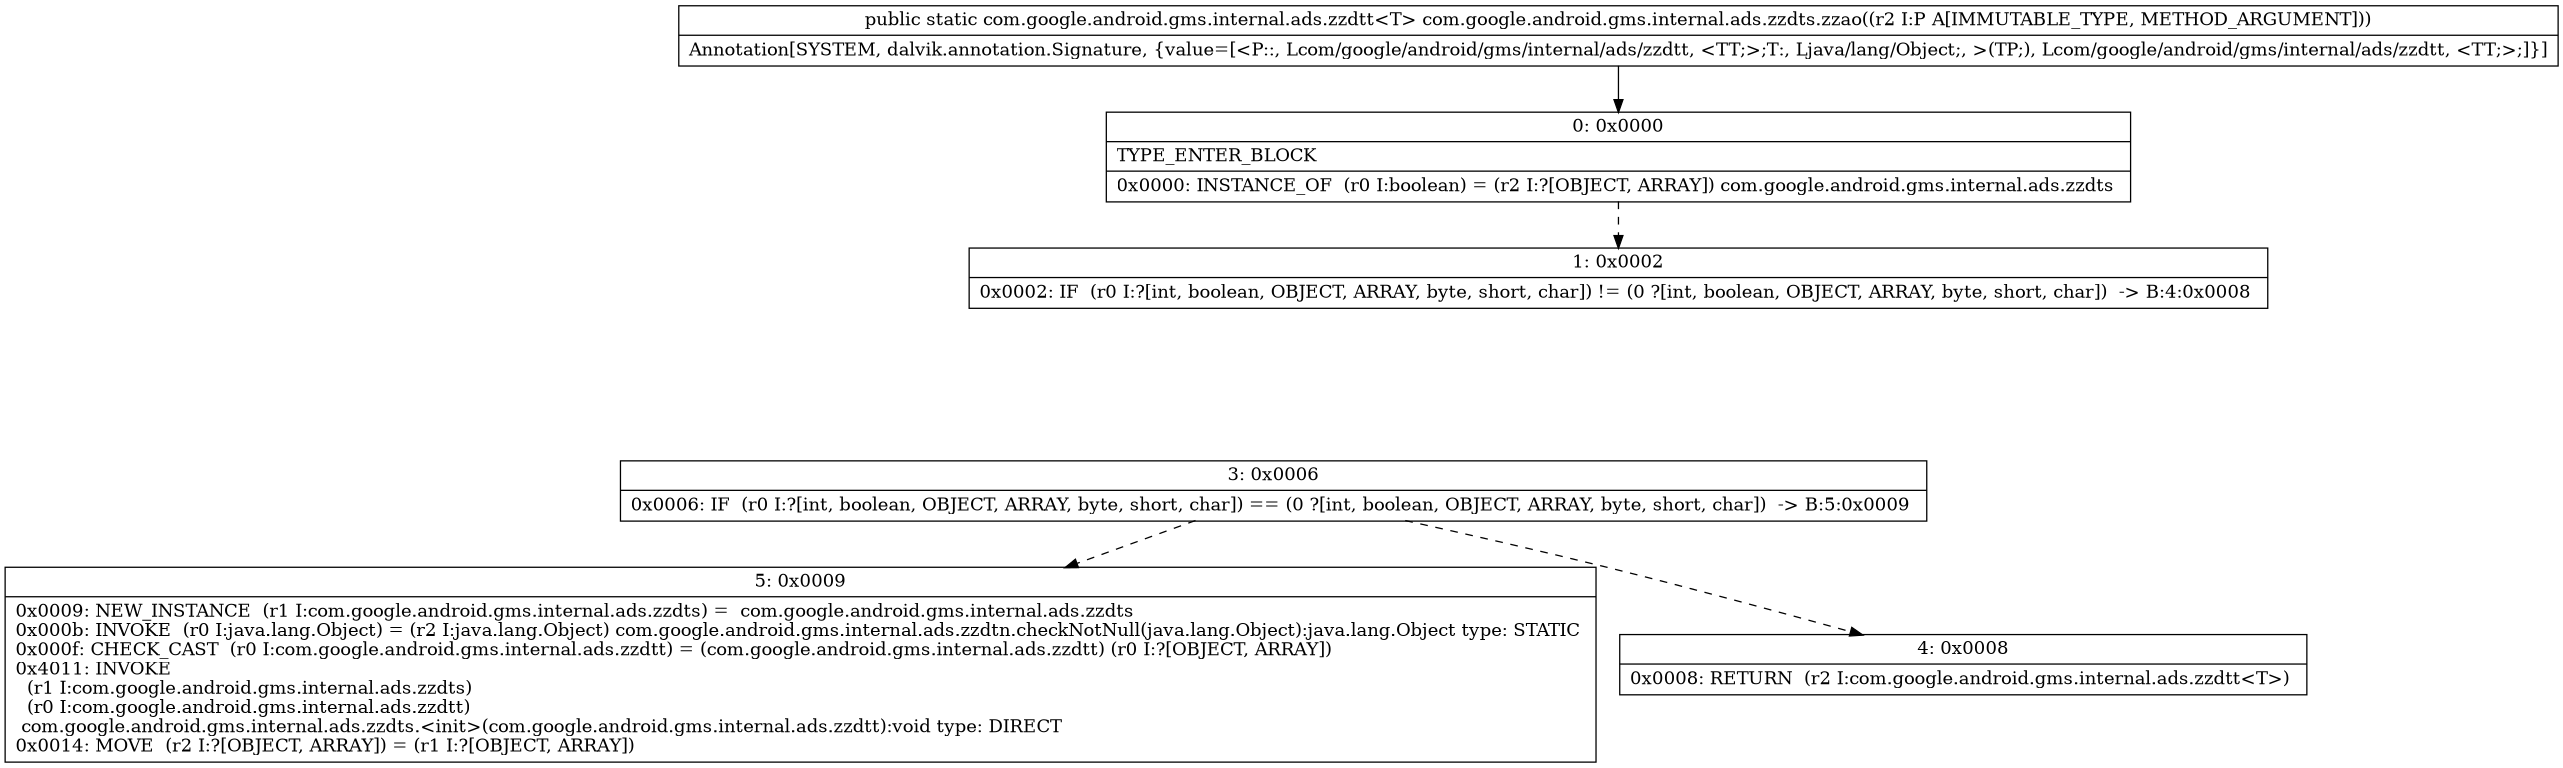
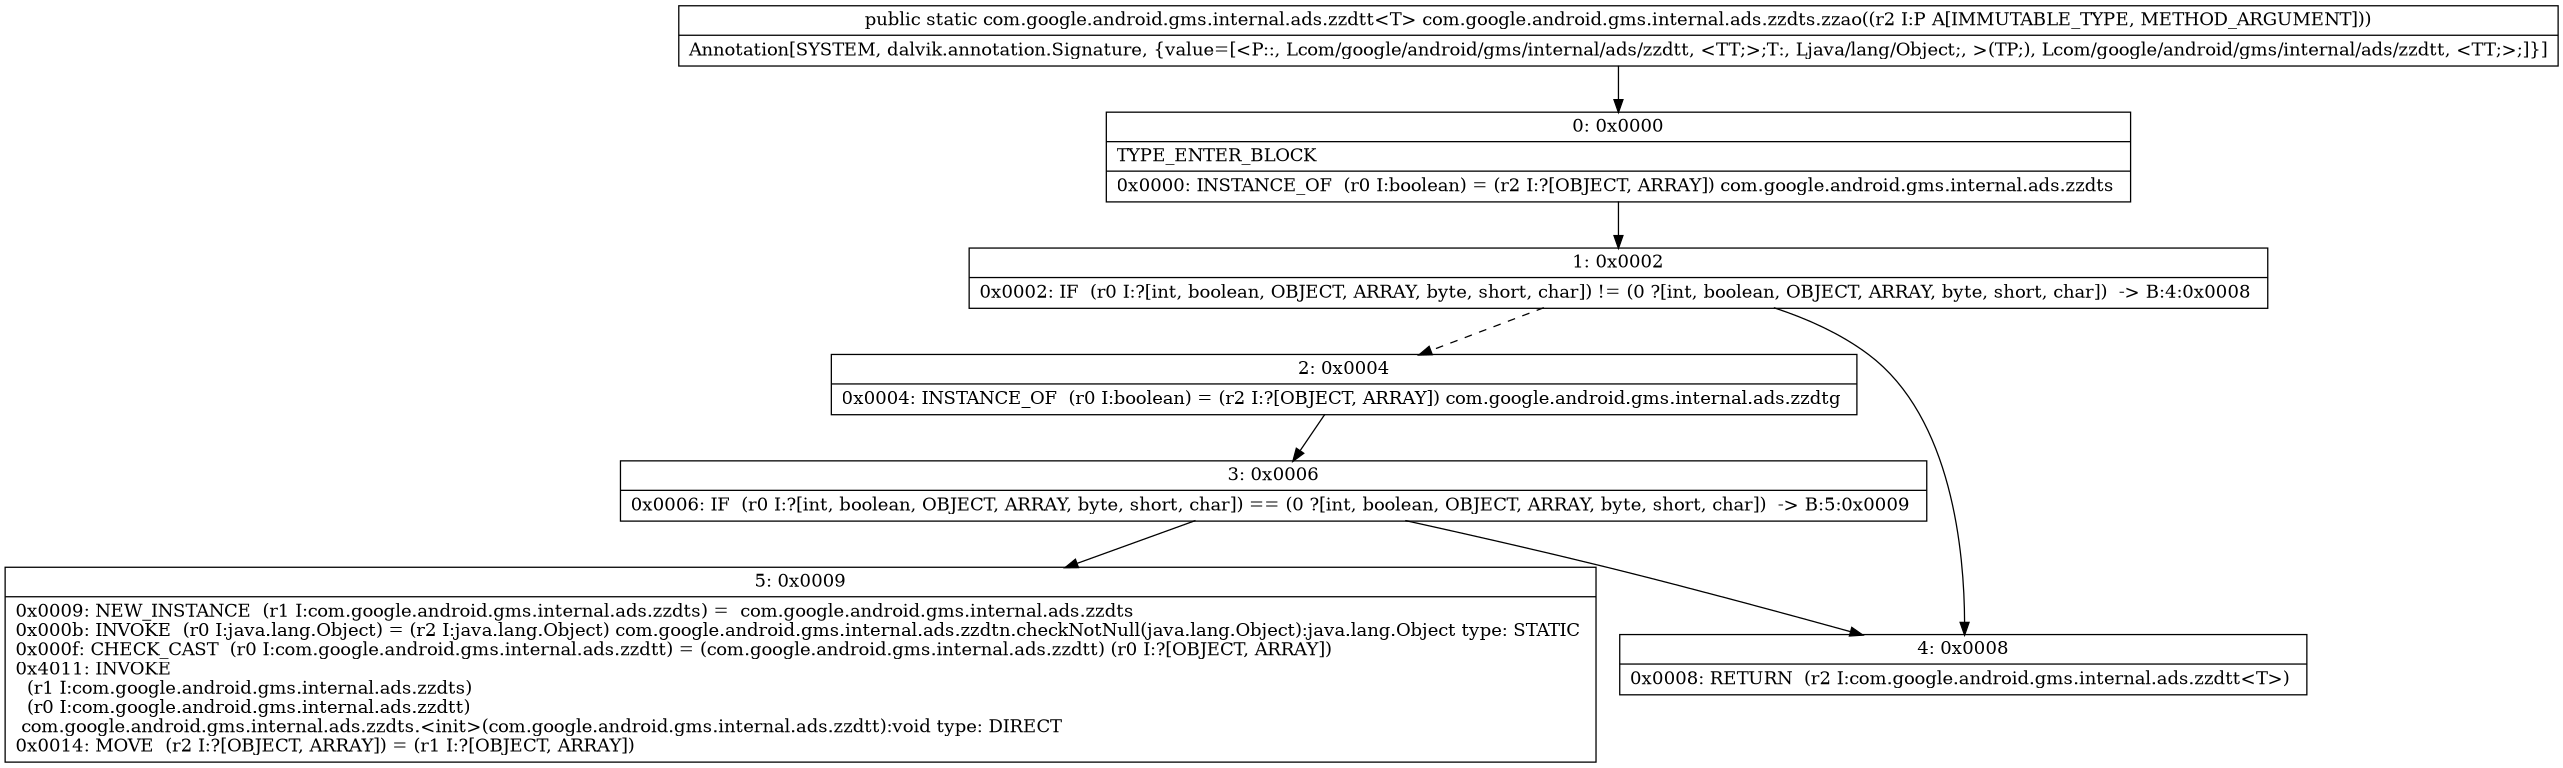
edge "0: 0x0000" -> "1: 0x0002": style dashed -> solid
node "2: 0x0004": added
edge "1: 0x0002" -> "4: 0x0008": added
edge "3: 0x0006" -> "5: 0x0009": style dashed -> solid
edge "3: 0x0006" -> "4: 0x0008": style dashed -> solid
